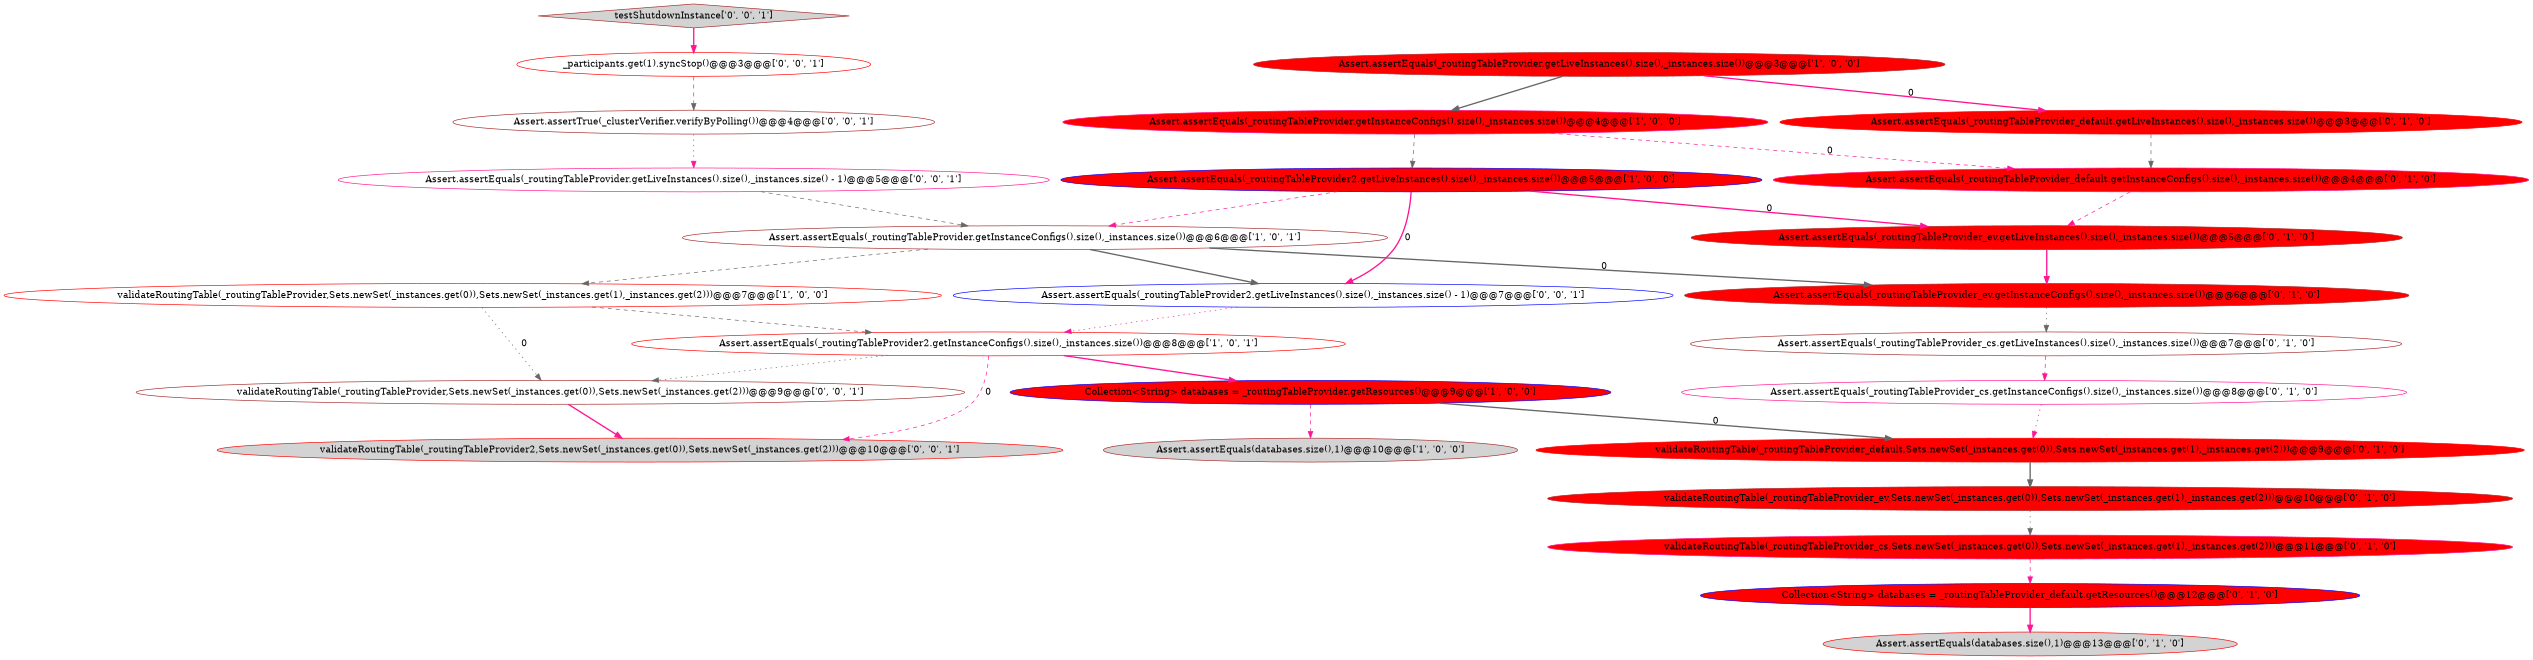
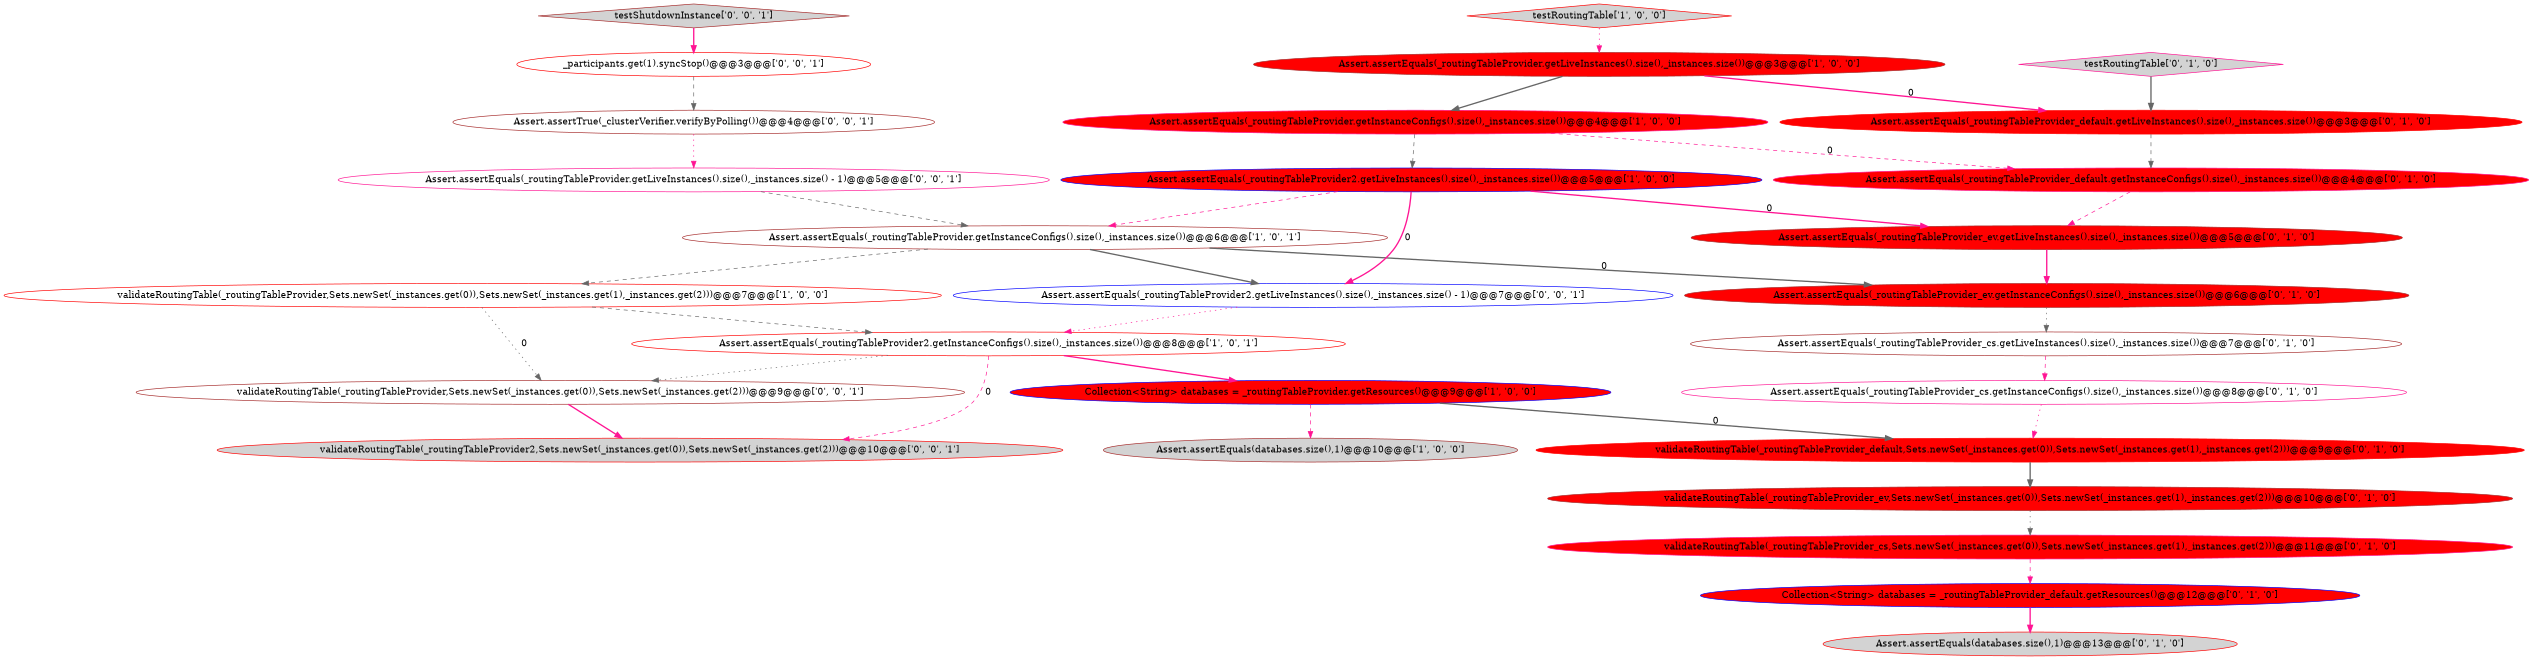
node "testRoutingTable['1', '0', '0']": added
node "testRoutingTable['0', '1', '0']": added
